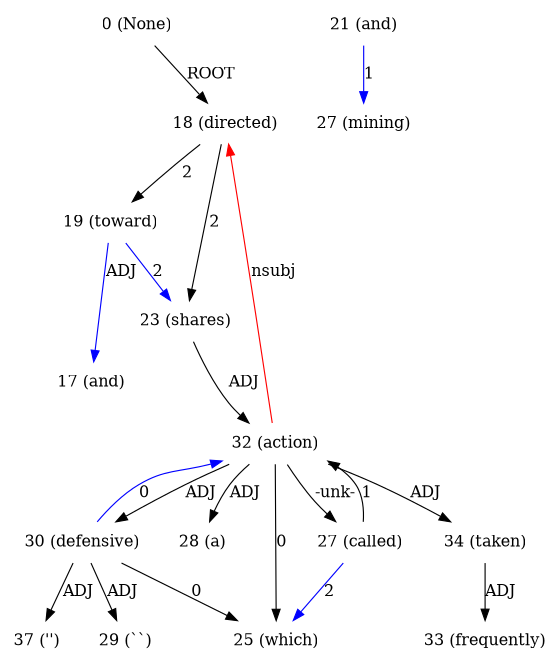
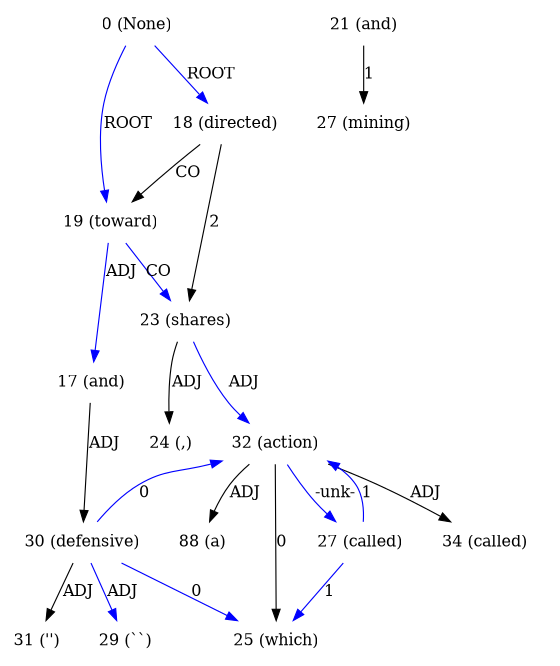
edge "21 (and)" -> "27 (mining)": color blue -> black
edge "0 (None)" -> "18 (directed)": color black -> blue
edge "0 (None)" -> "19 (toward)": added, label "ROOT"
edge "18 (directed)" -> "19 (toward)": label "2" -> "CO"
edge "19 (toward)" -> "23 (shares)": label "2" -> "CO"
edge "32 (action)" -> "18 (directed)": removed, label "nsubj"
edge "23 (shares)" -> "32 (action)": color black -> blue
node "24 (,)": added
edge "32 (action)" -> "30 (defensive)": now "17 (and)" -> "30 (defensive)"
edge "32 (action)" -> "27 (called)": color black -> blue
edge "27 (called)" -> "32 (action)": color black -> blue
node "28 (a)": label "28 (a)" -> "88 (a)"
node "34 (taken)": label "34 (taken)" -> "34 (called)"
edge "30 (defensive)" -> "29 (``)": color black -> blue
edge "30 (defensive)" -> "25 (which)": color black -> blue
edge "27 (called)" -> "25 (which)": label "2" -> "1"
node "37 ('')": label "37 ('')" -> "31 ('')"
node "33 (frequently)": removed
